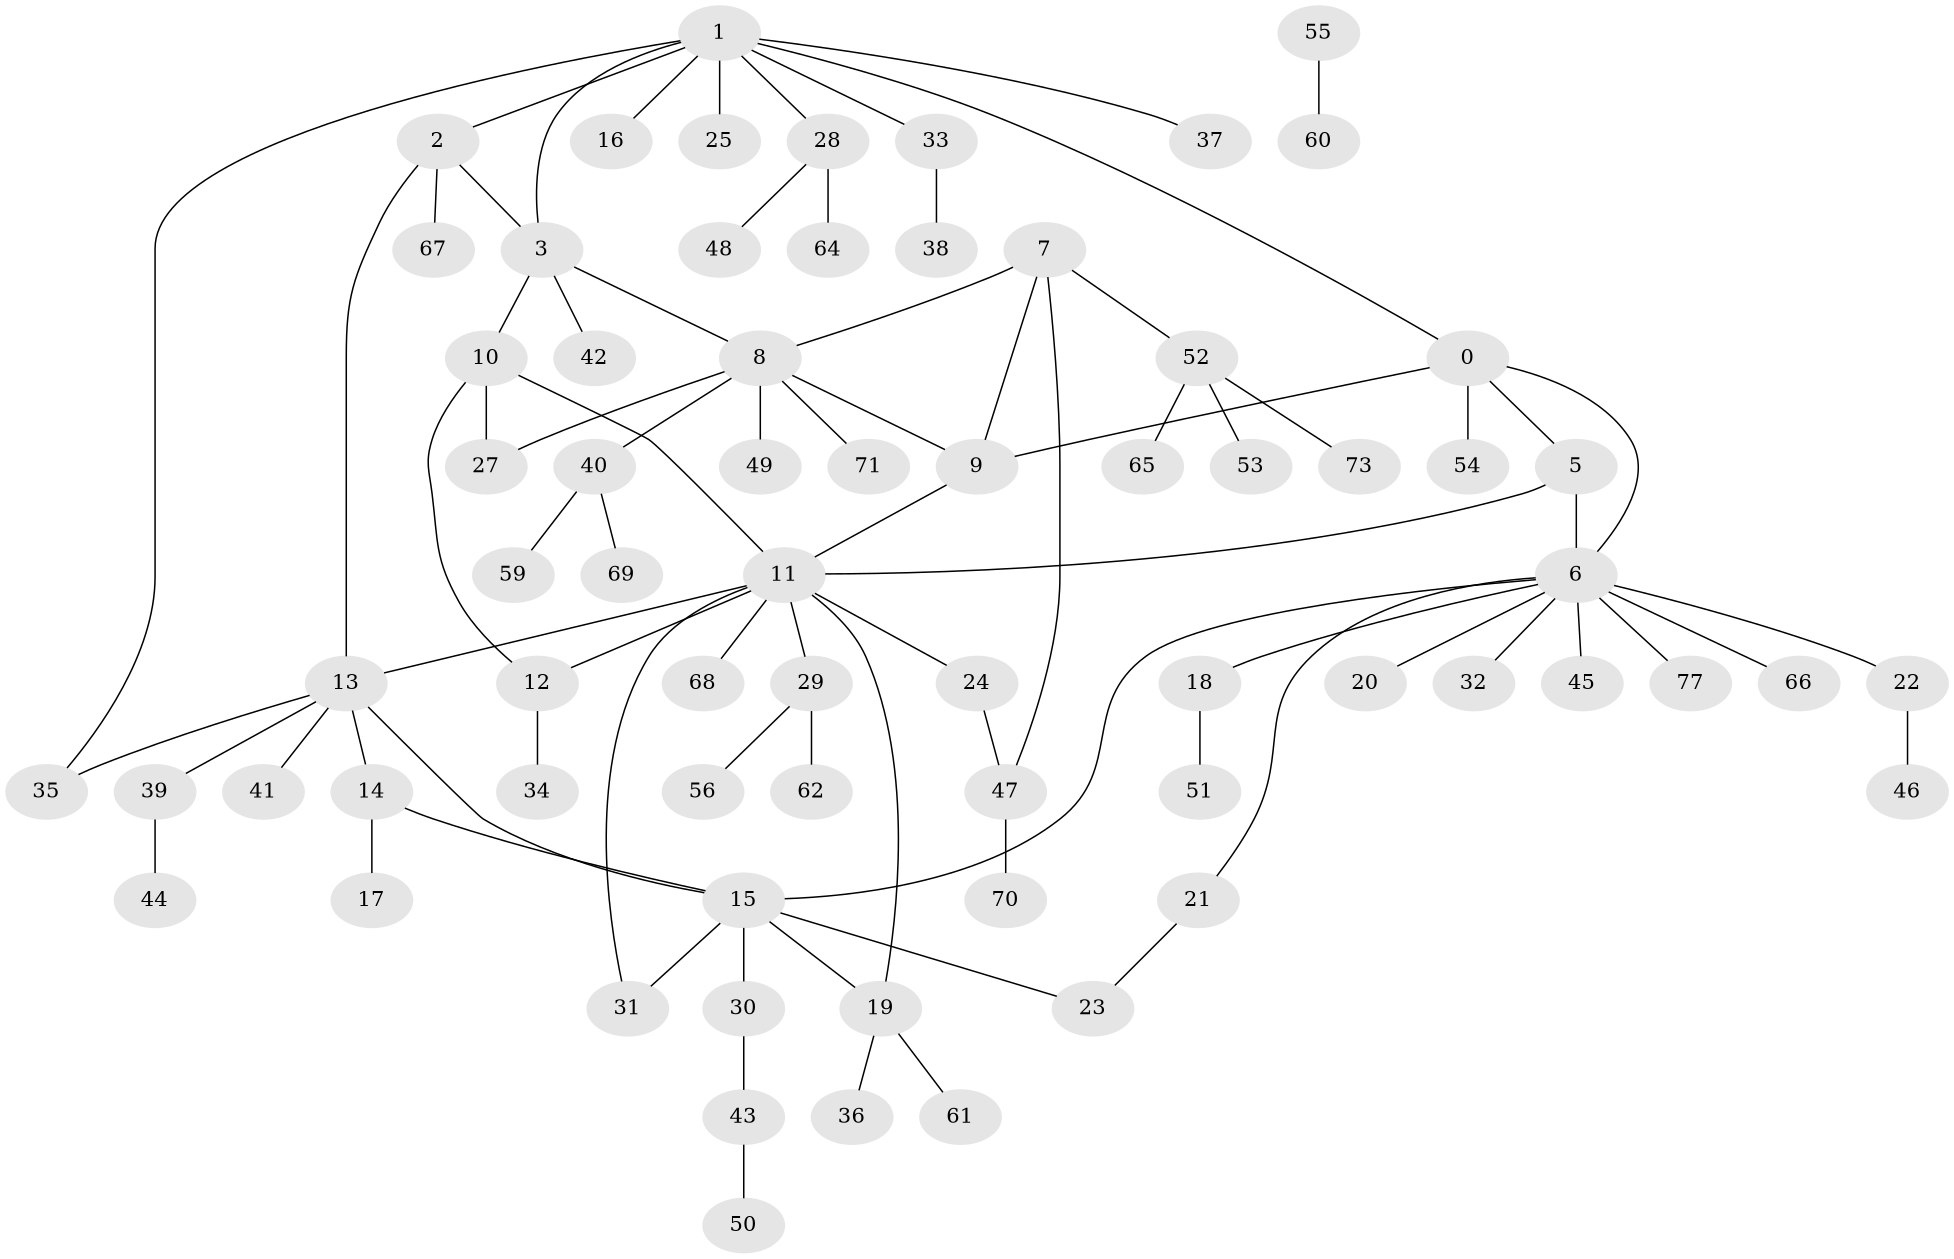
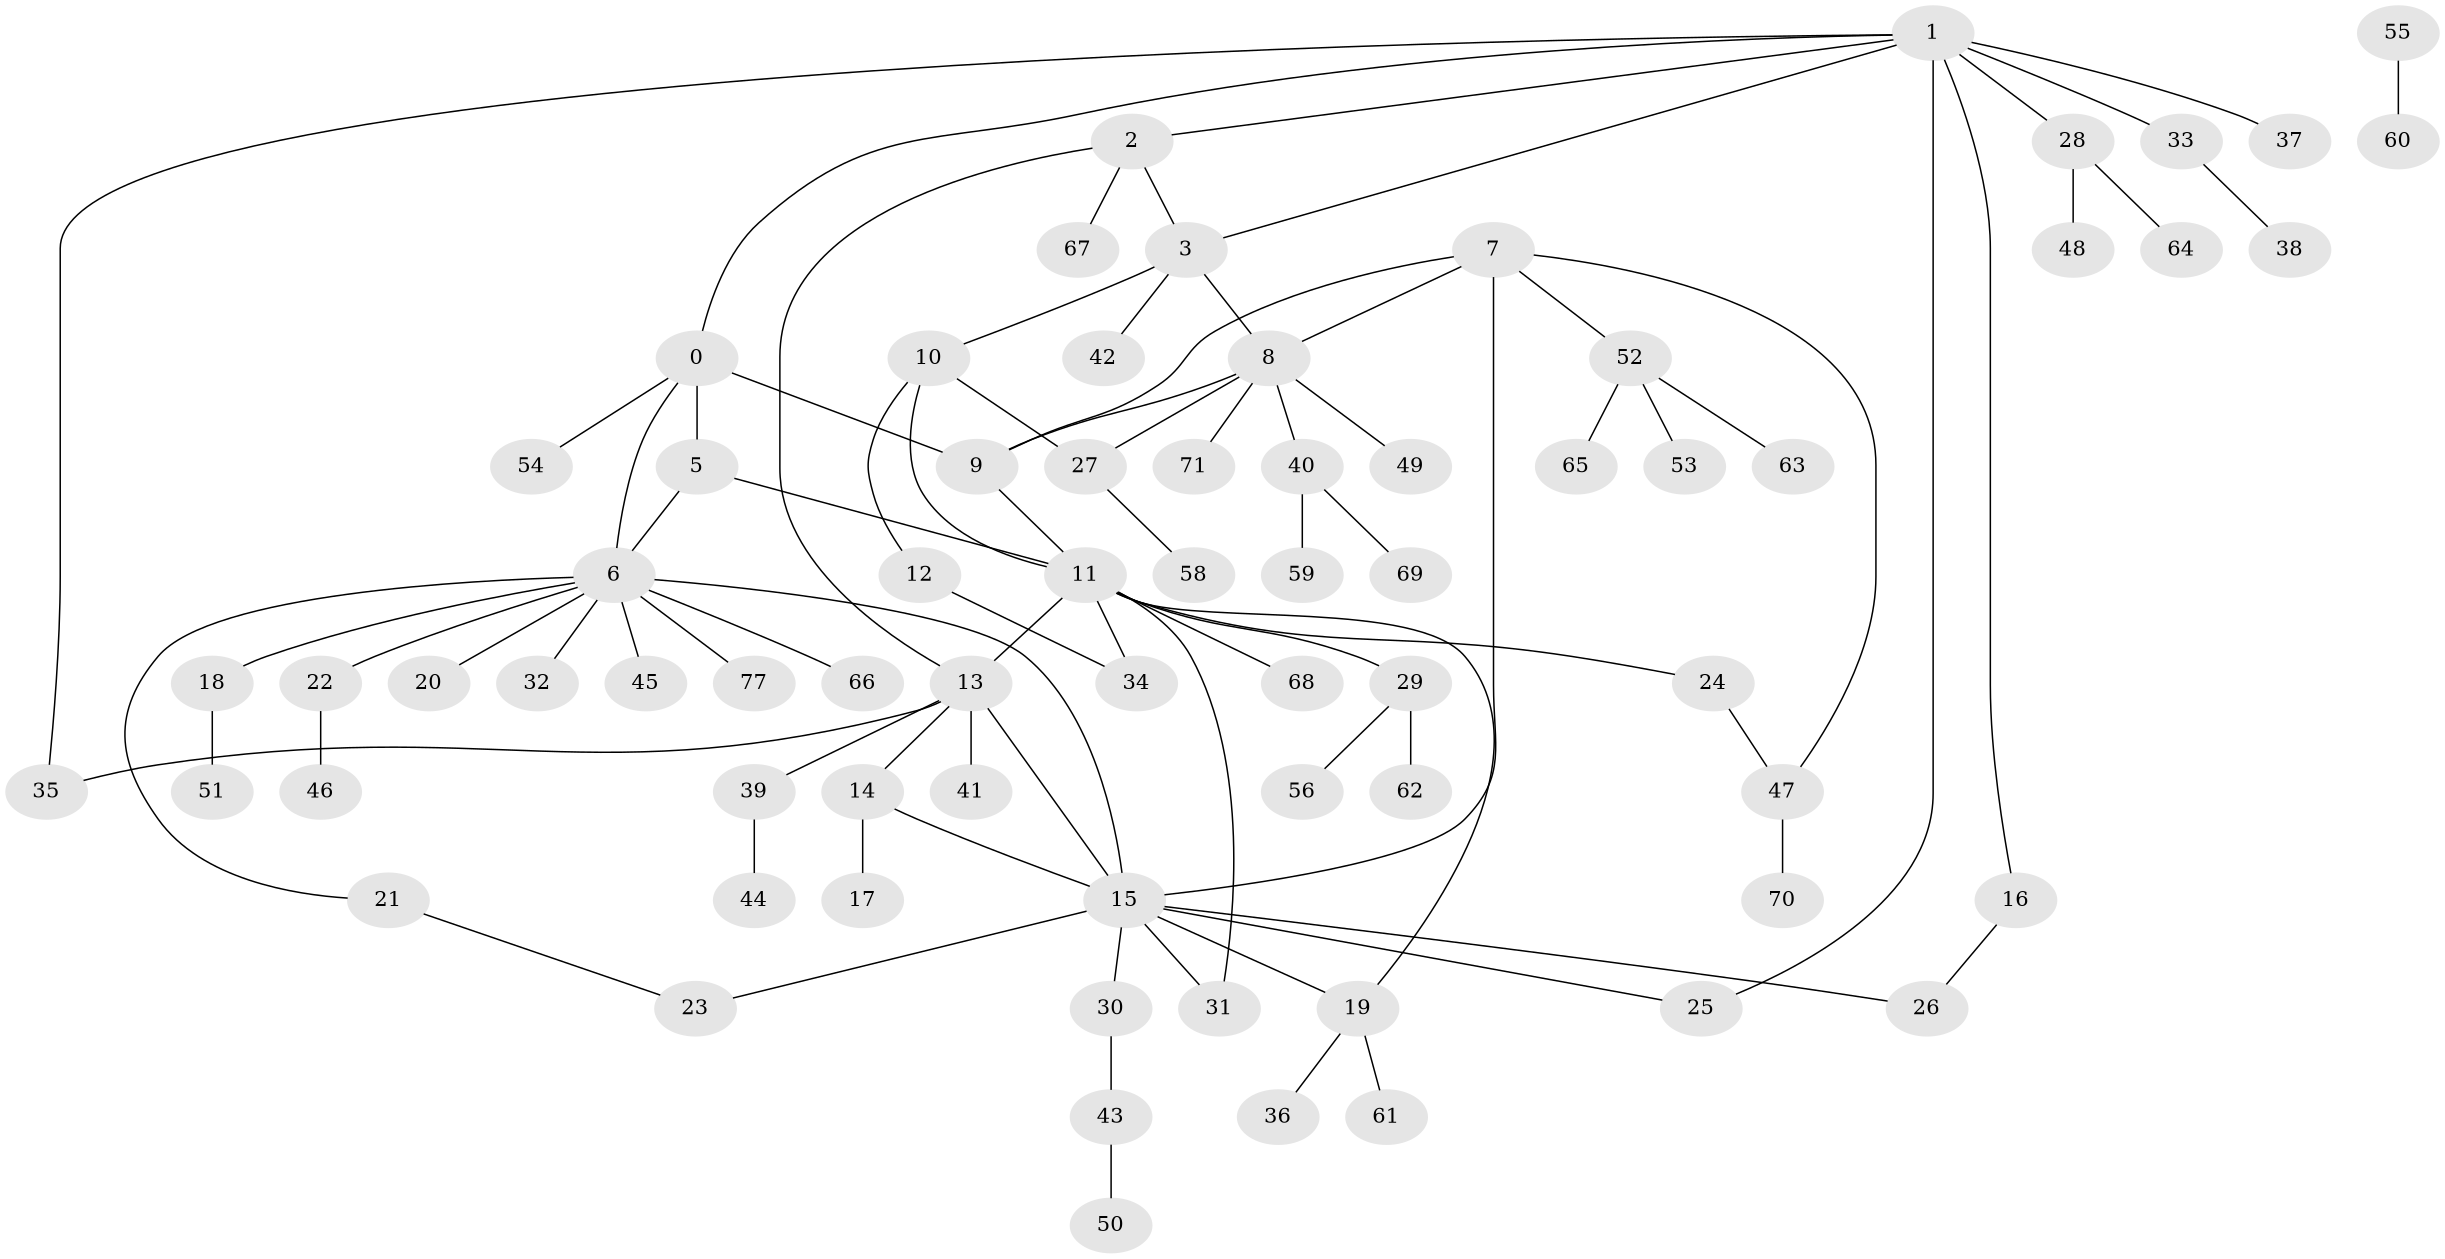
node "73": label "73" -> "63"
node "58": added
edge "11" -- "12": now "11" -- "34"
edge "7" -- "15": added
edge "15" -- "25": added
node "26": added
